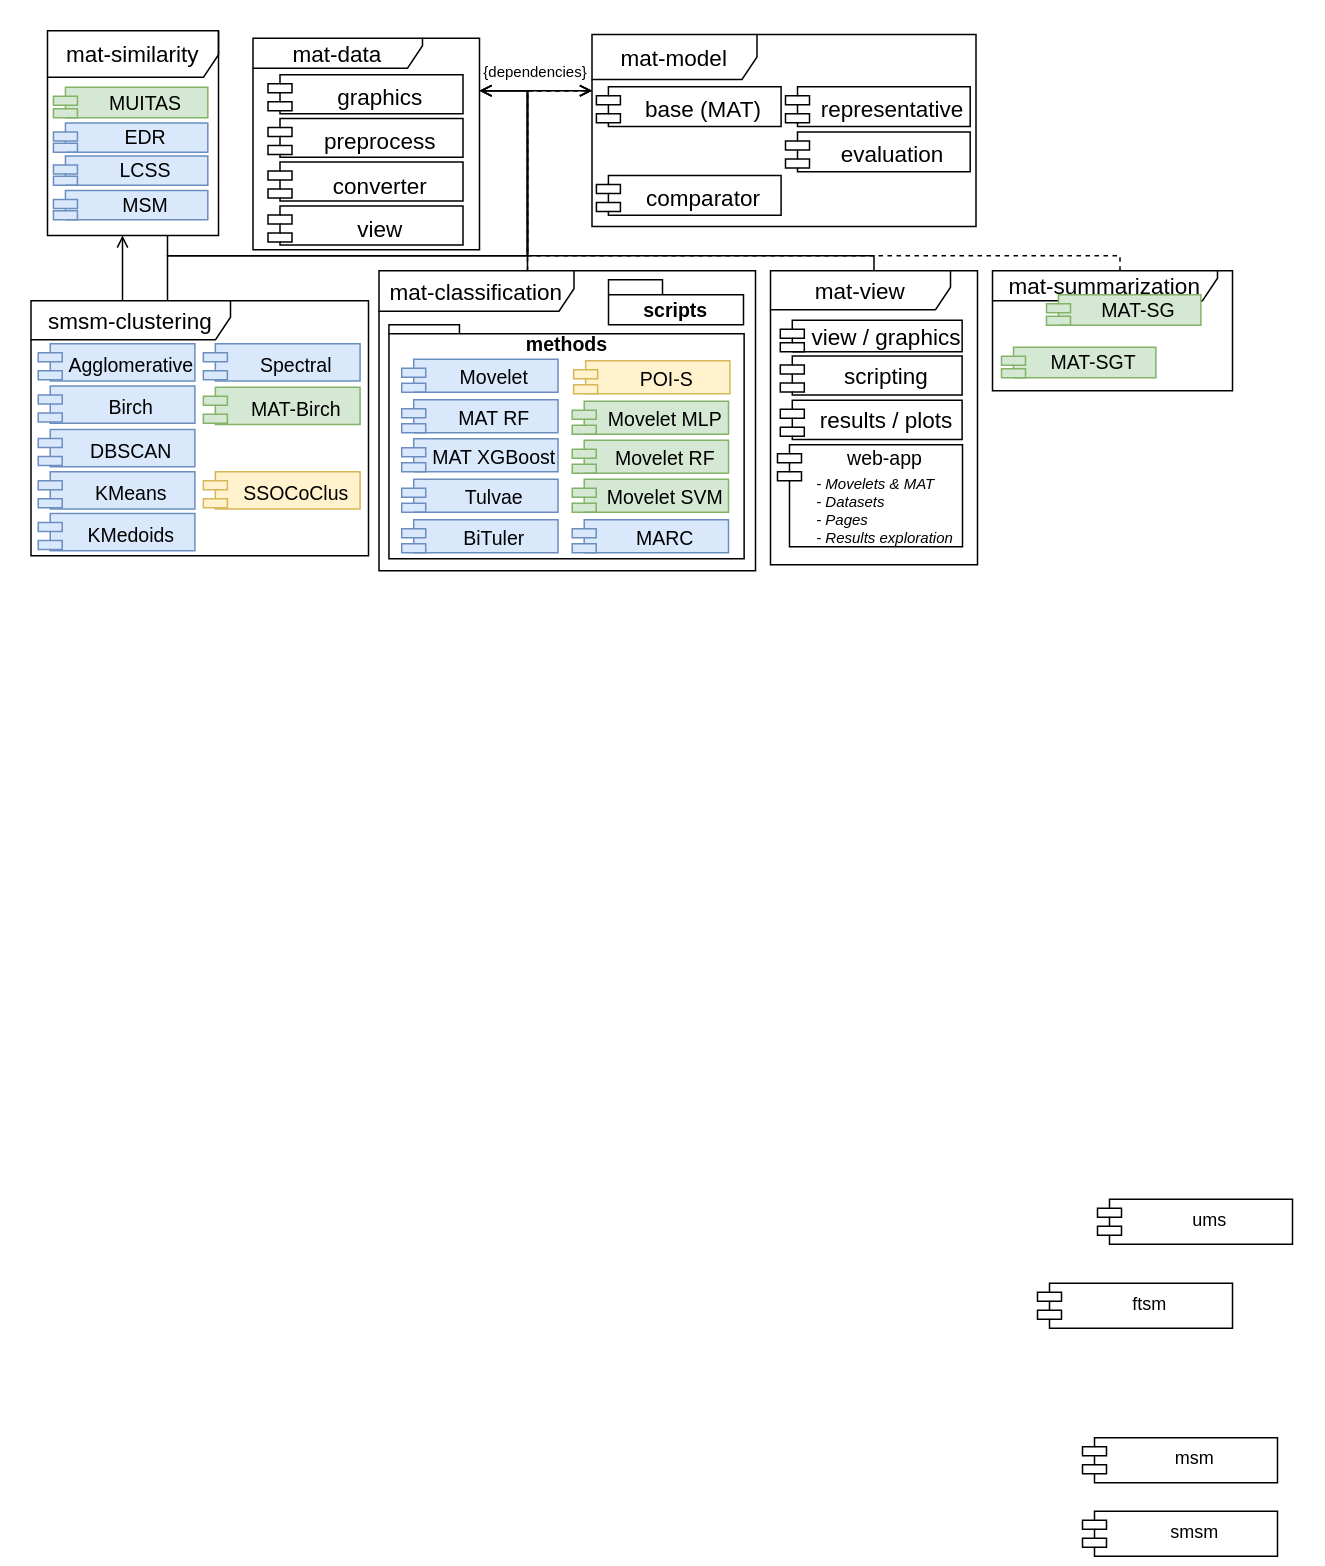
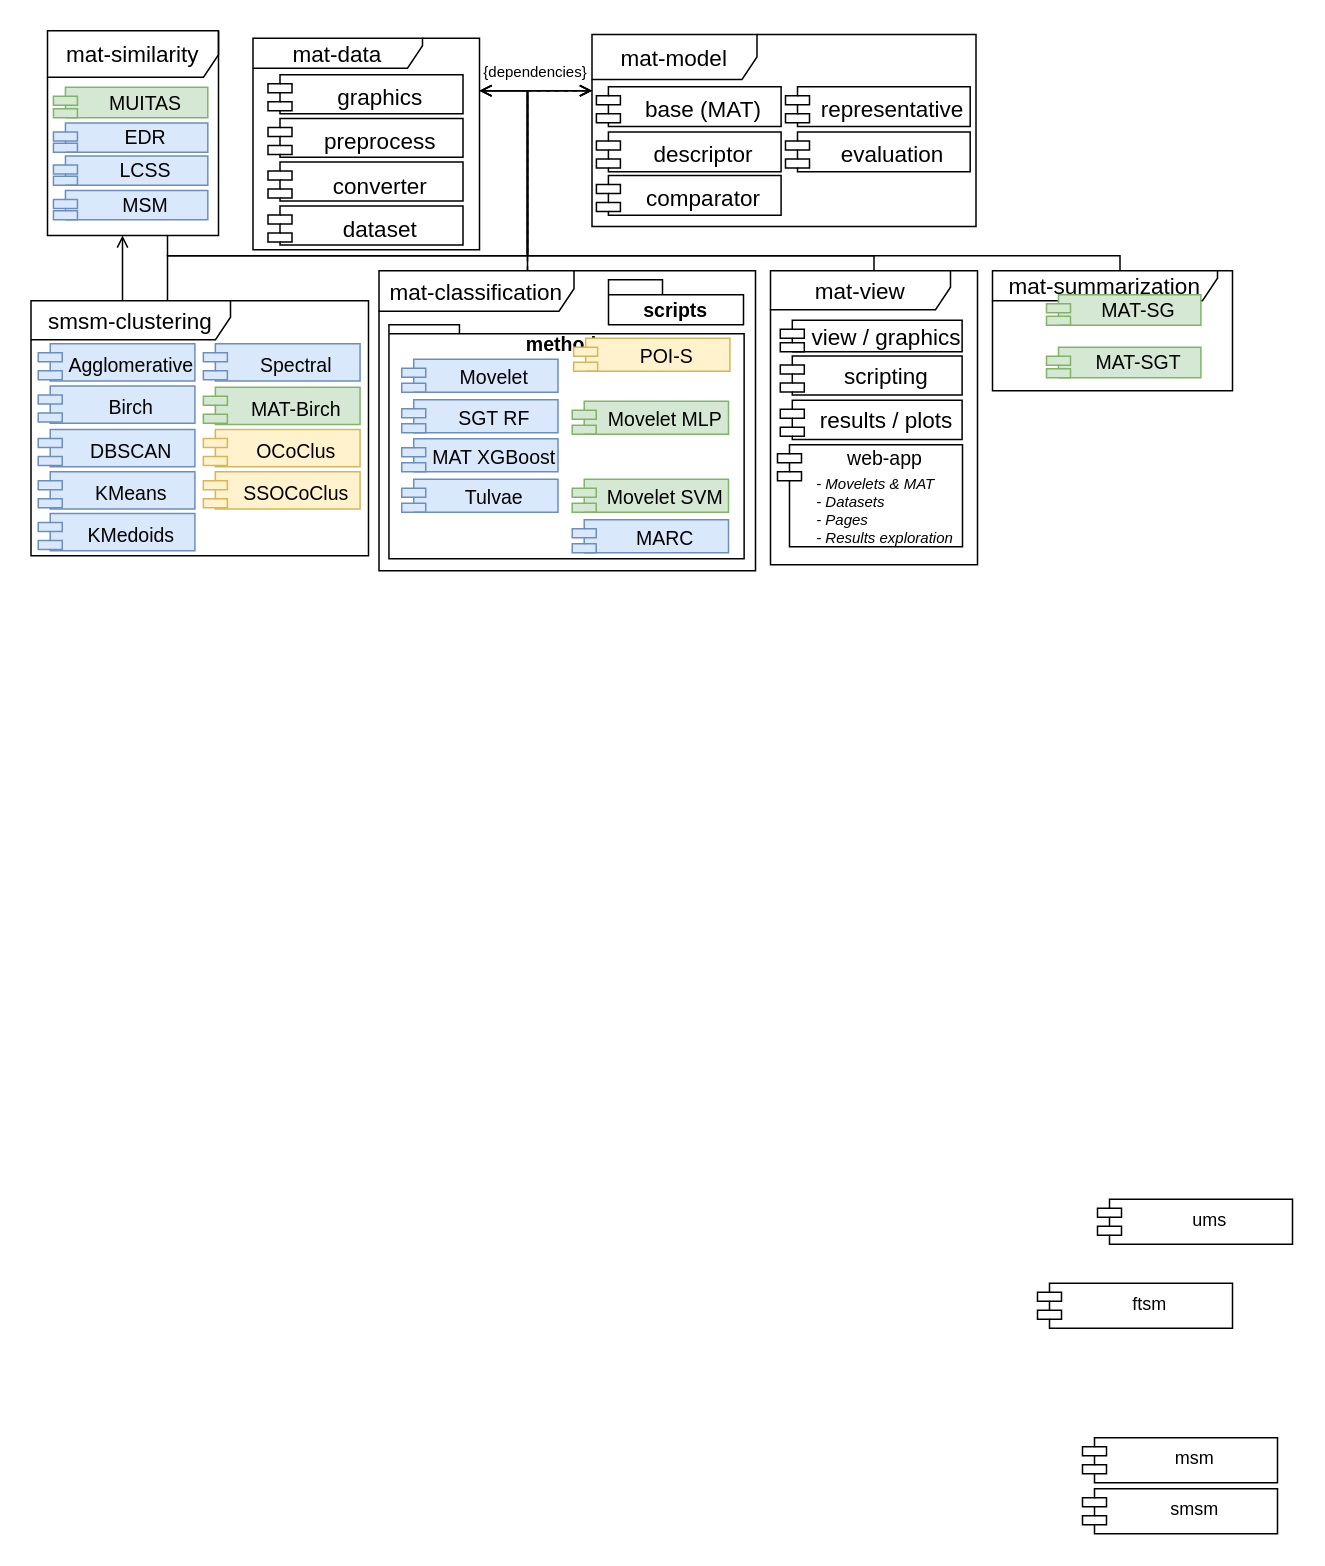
node "descriptor": added
node "view": label "view" -> "dataset"
edge "mat-summarization" -> "mat-model": style dashed -> solid
node "MAT-SGT": moved (1078, 363) -> (1123, 363)
node "POI-S": moved (652, 377) -> (652, 355)
node "MAT RF": label "MAT RF" -> "SGT RF"
node "OCoClus": added
node "Movelet RF": removed
node "BiTuler": removed
node "smsm": moved (1180, 1534) -> (1180, 1511)
